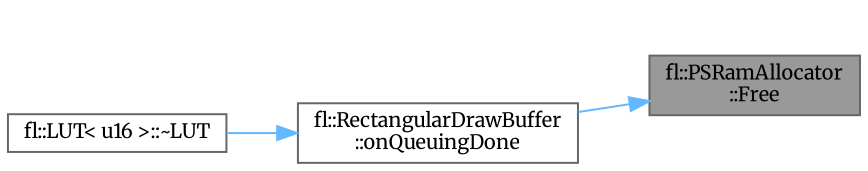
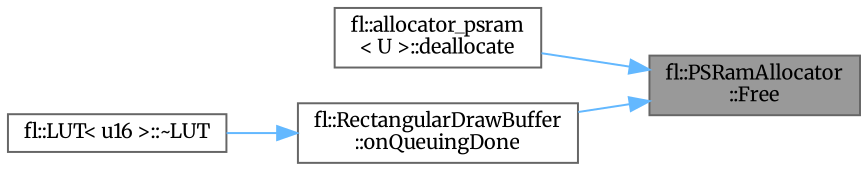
node "fl::allocator_psram < U >::deallocate": added
